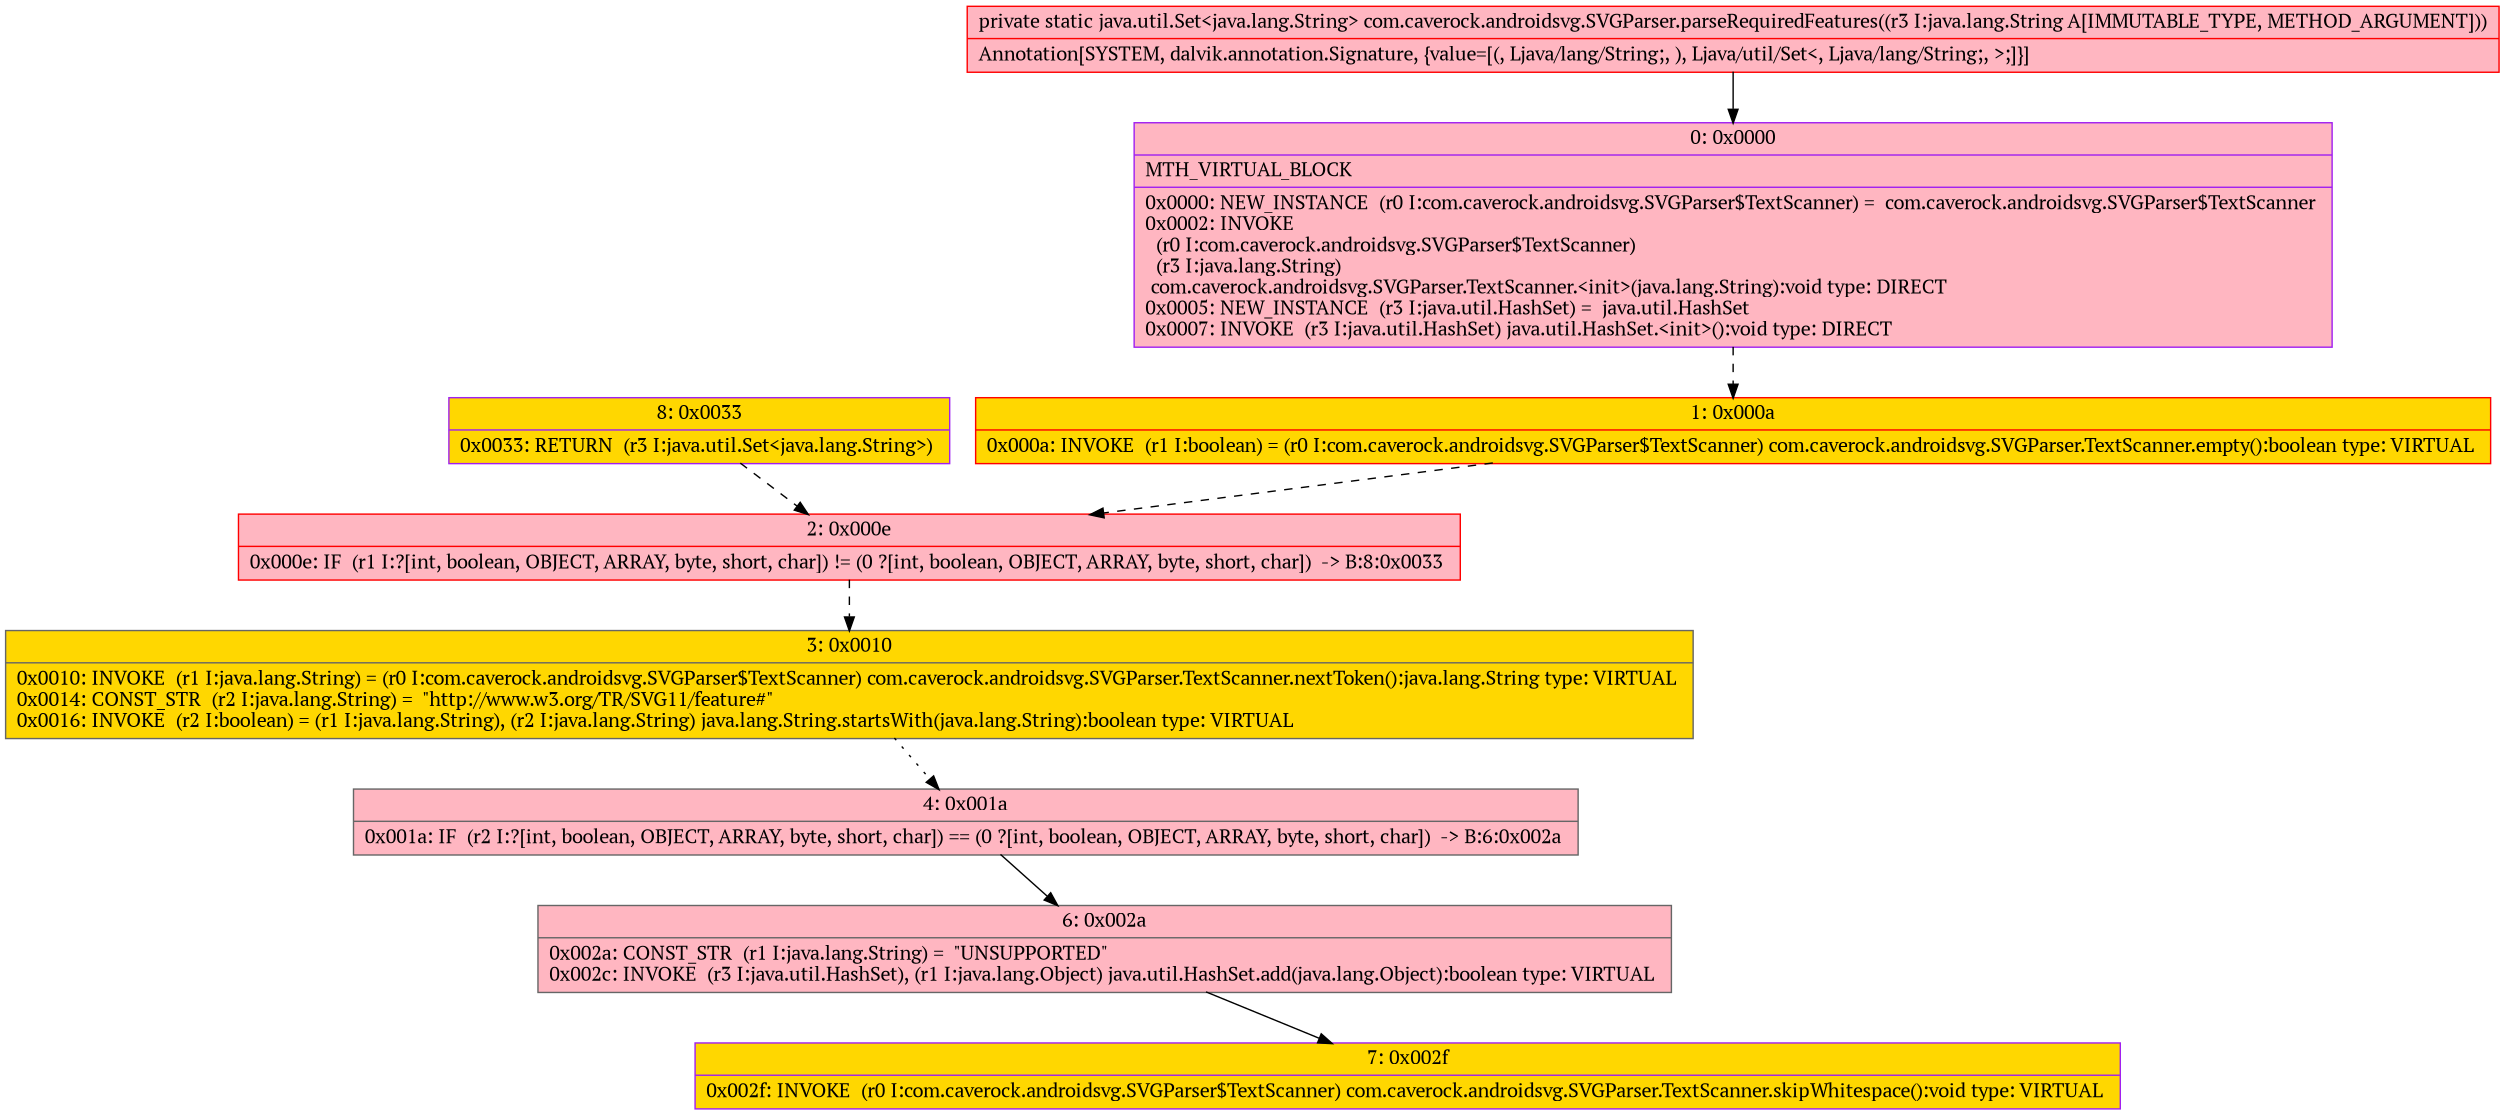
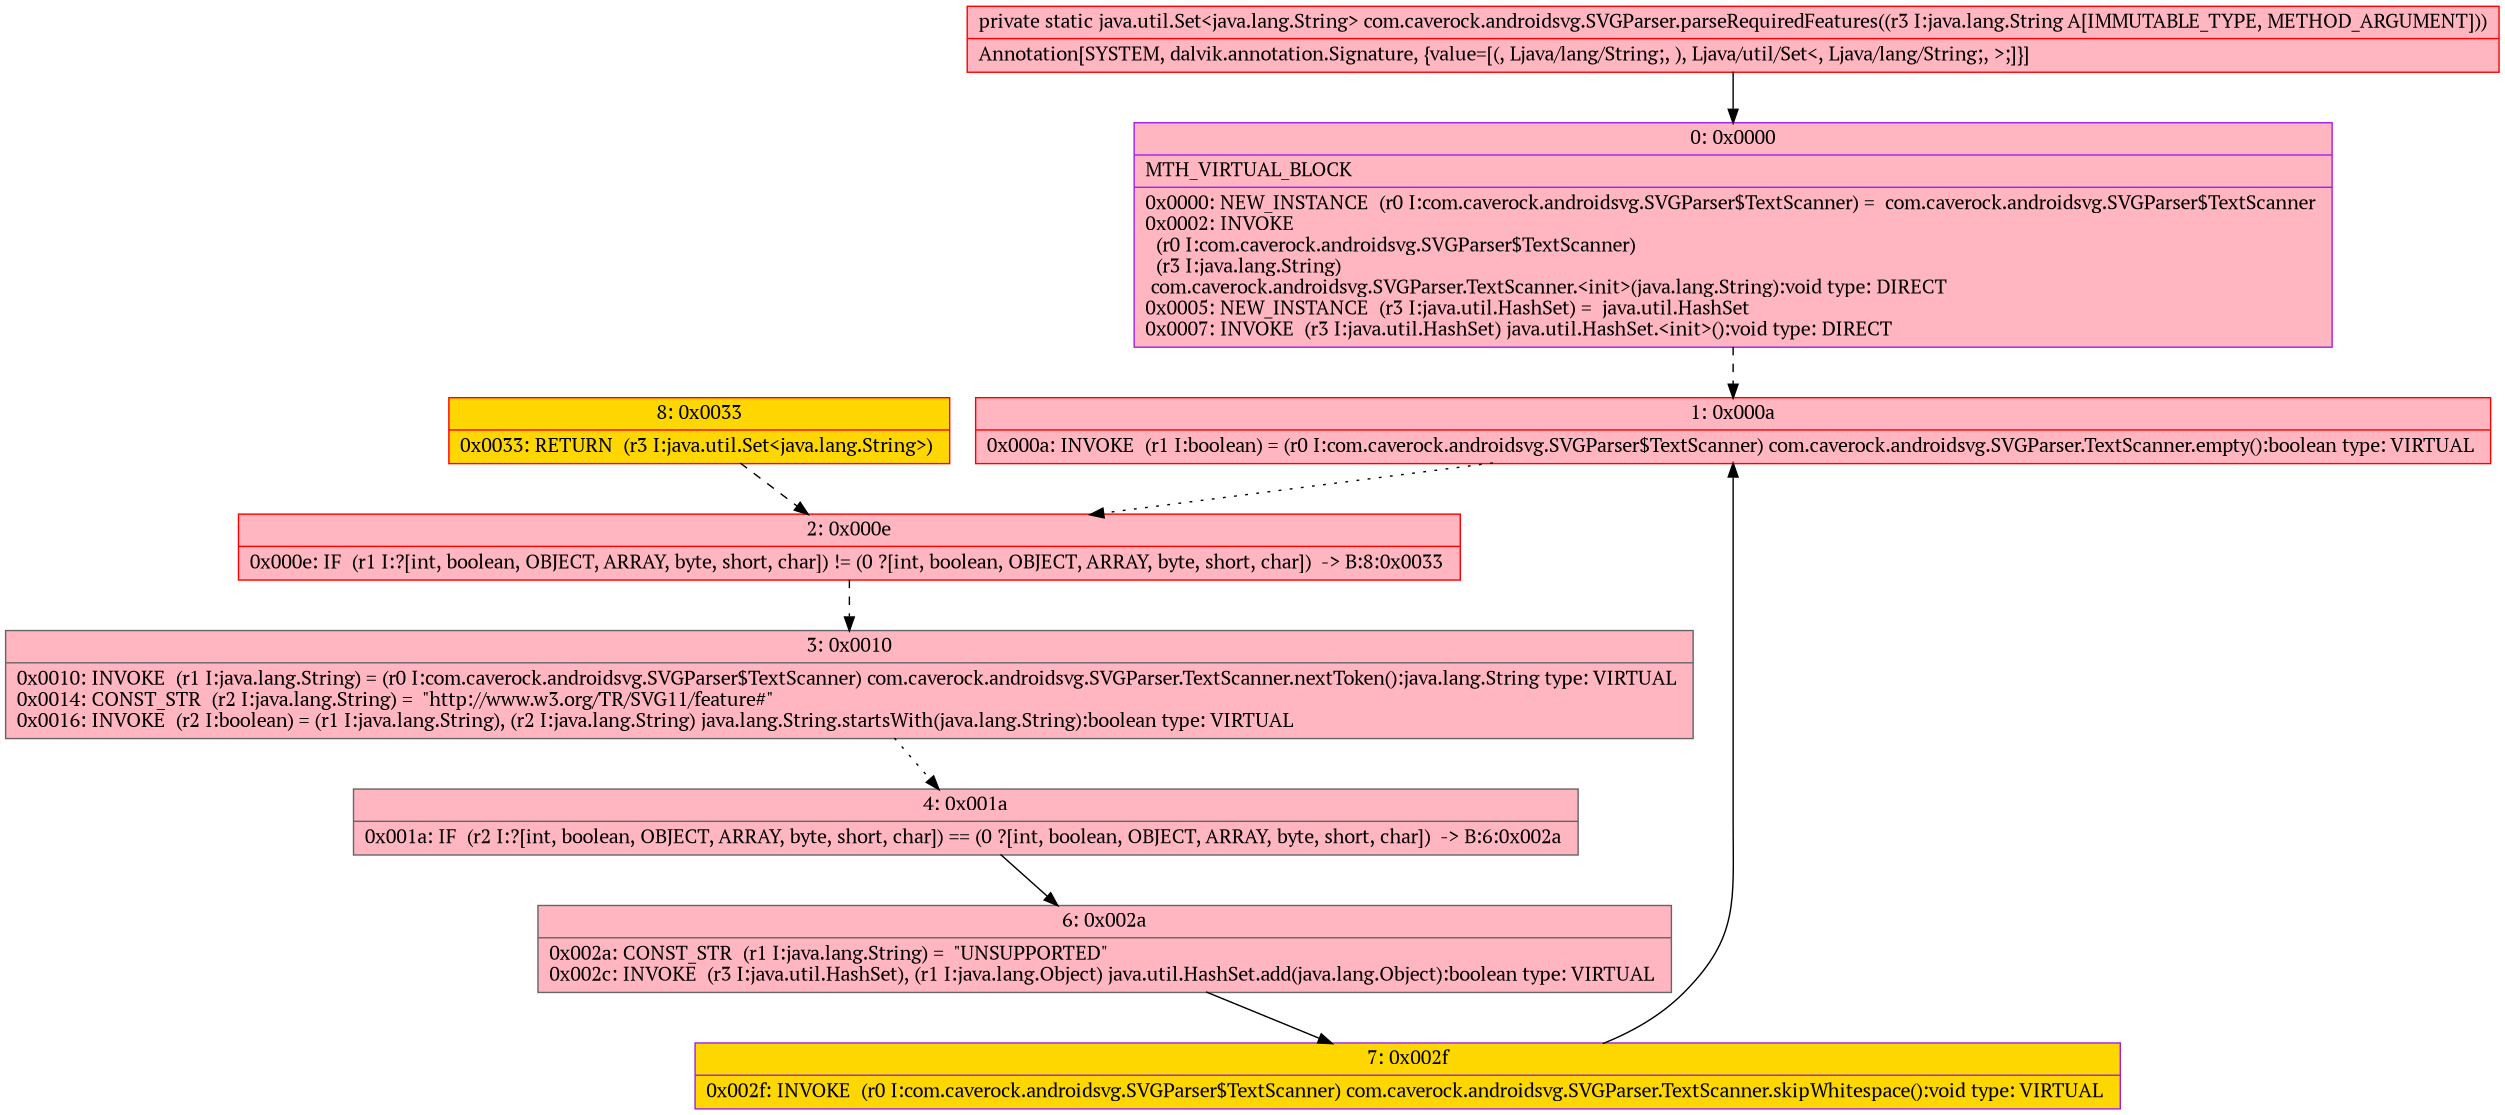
node "8: 0x0033": color purple -> red
node "1: 0x000a": fillcolor gold -> lightpink
edge "1: 0x000a" -> "2: 0x000e": style dashed -> dotted
node "3: 0x0010": fillcolor gold -> lightpink
edge "7: 0x002f" -> "1: 0x000a": added
